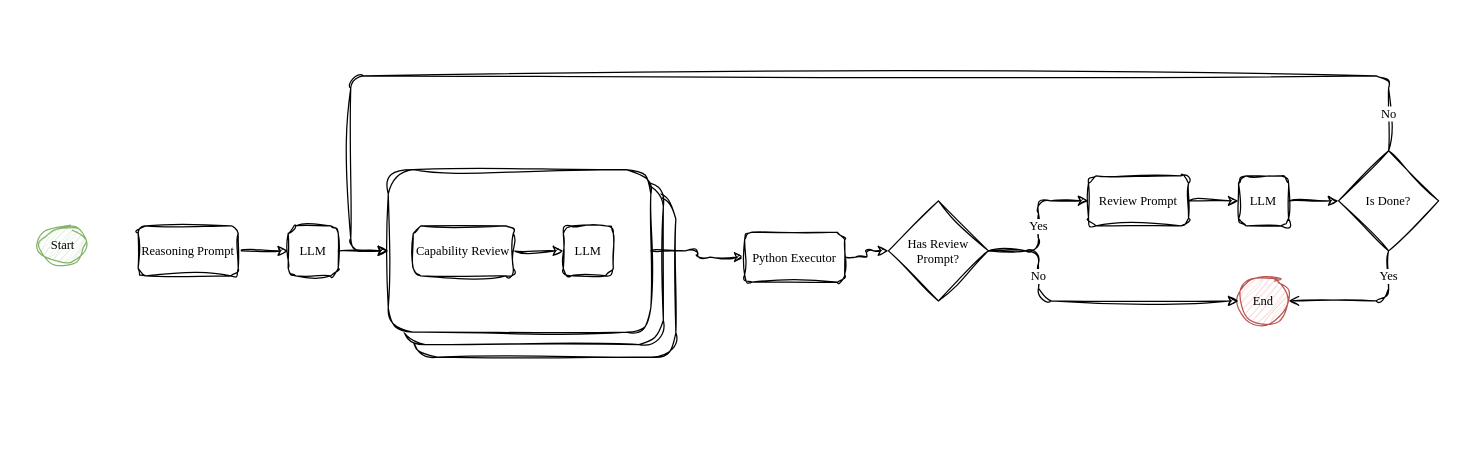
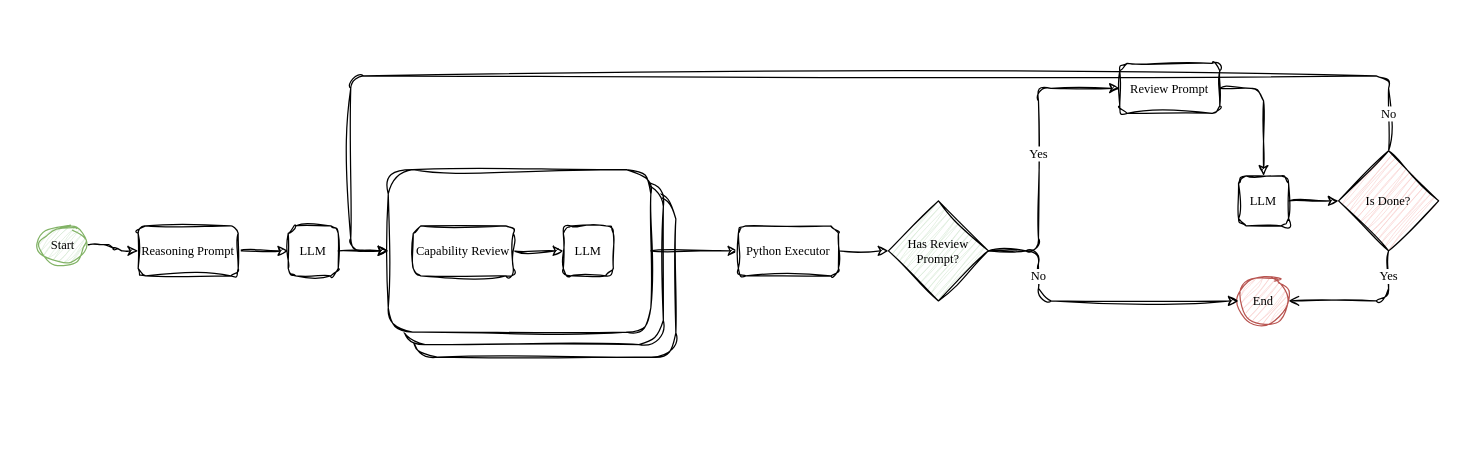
node "Review Prompt": moved (1138, 201) -> (1169, 88)
node "Is Done?": fillcolor #ffffff -> #f8cecc
edge "Start" -> "Reasoning Prompt": added
node "Has Review Prompt?": fillcolor #ffffff -> #d5e8d4
node "Python Executor": moved (794, 257) -> (788, 251)
